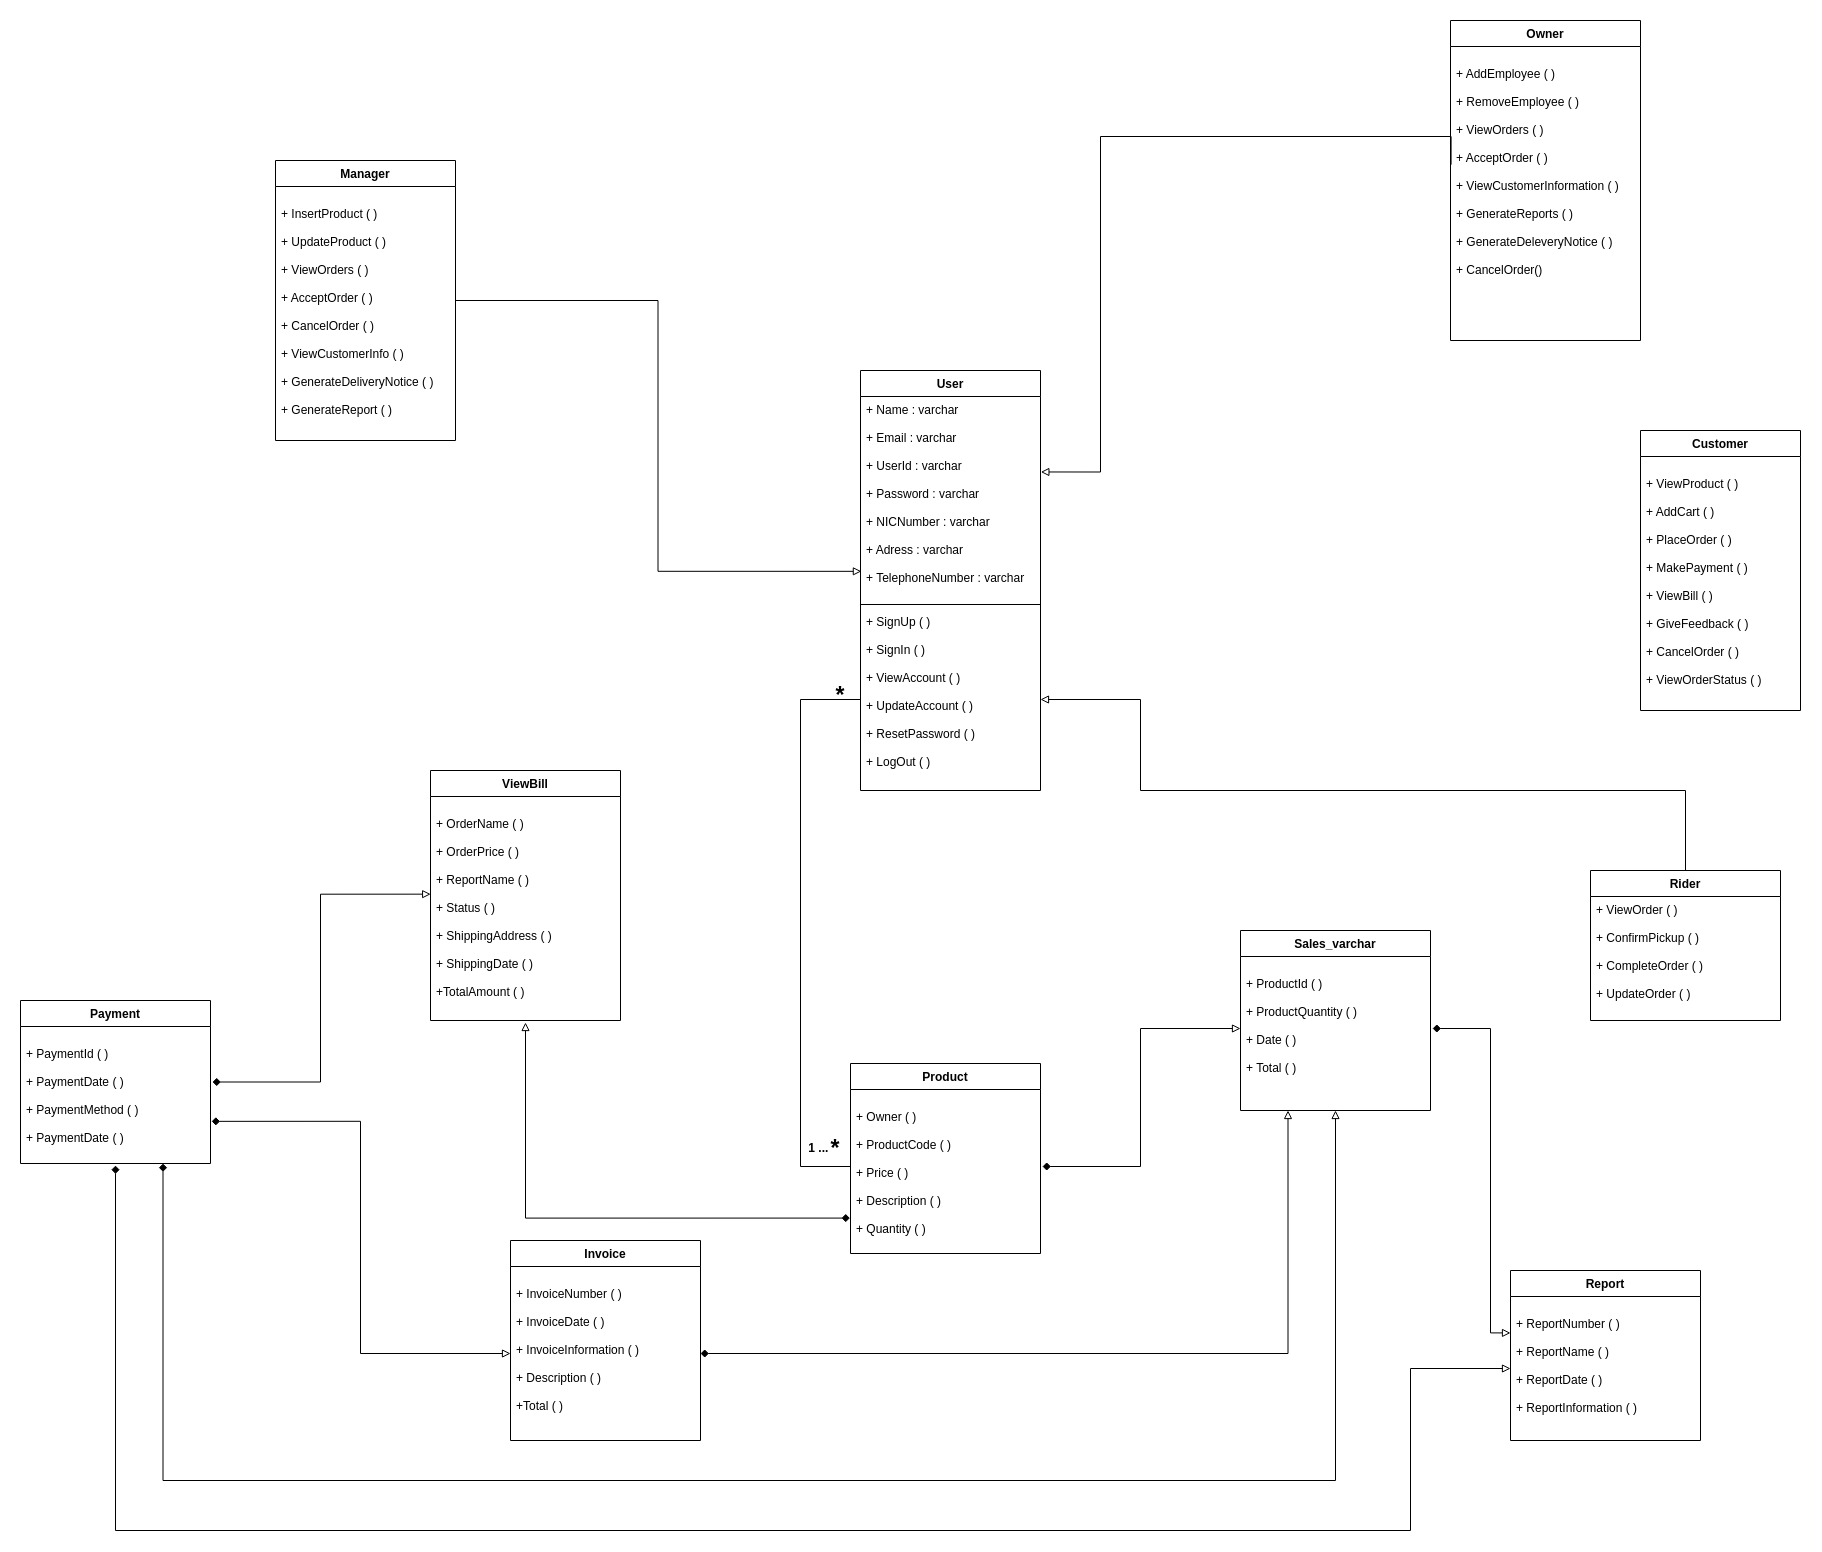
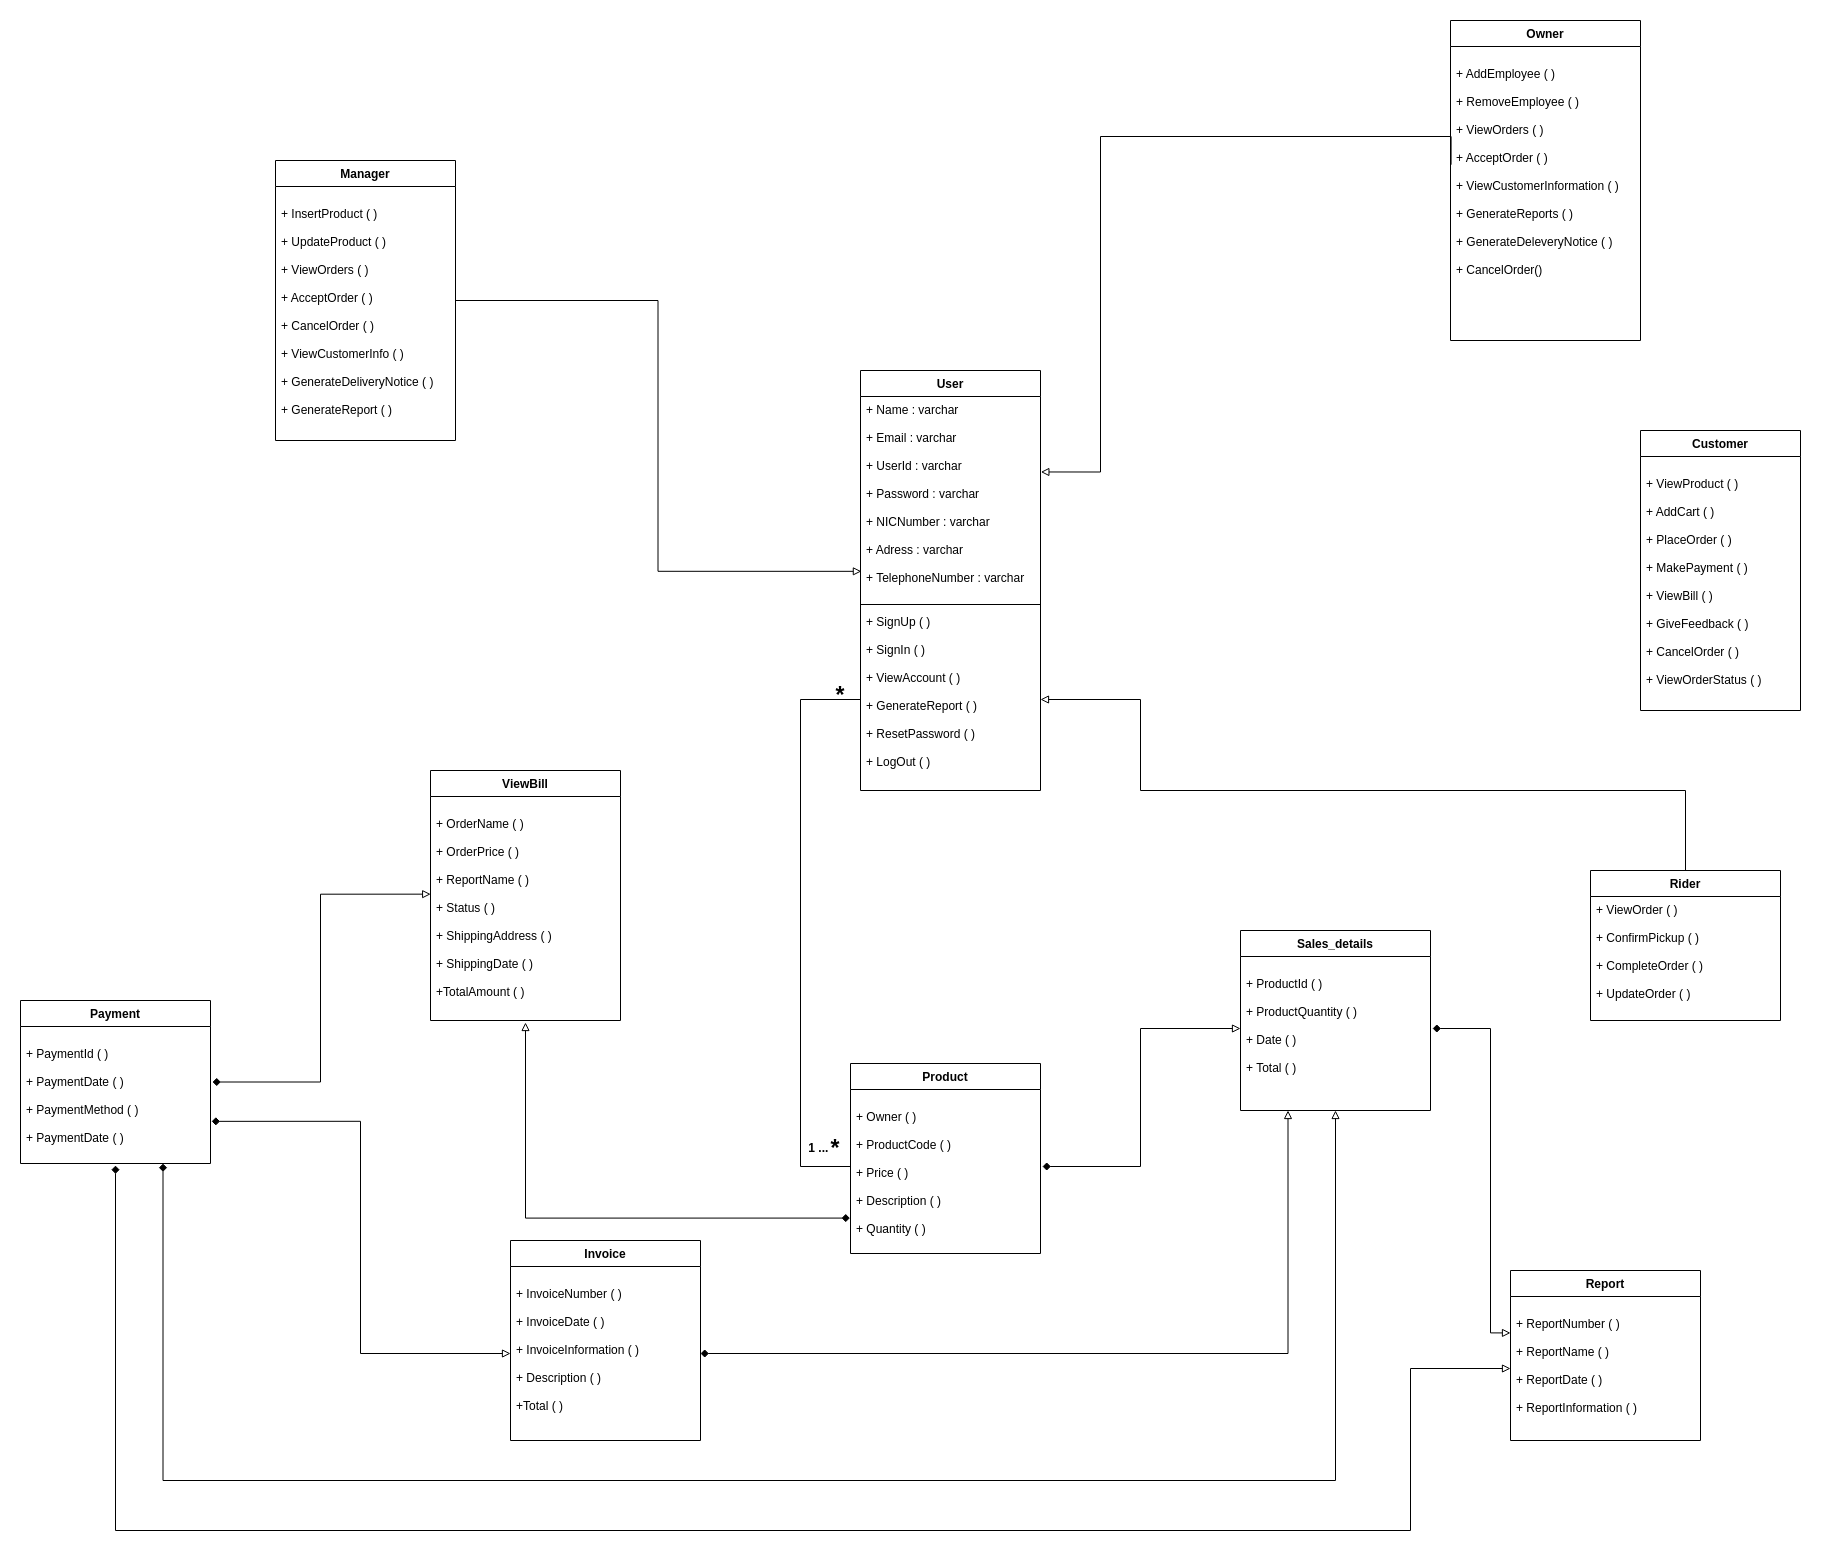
node "+ SignUp ( ) + SignIn ( ) + ViewAccount ( ) + UpdateAccount ( ) + ResetPassword ( ) + LogOut ( )": label "+ SignUp ( ) + SignIn ( ) + ViewAccount ( ) + UpdateAccount ( ) + ResetPassword ( ) + LogOut ( )" -> "+ SignUp ( ) + SignIn ( ) + ViewAccount ( ) + GenerateReport ( ) + ResetPassword ( ) + LogOut ( )"
node "Sales_varchar": label "Sales_varchar" -> "Sales_details"
